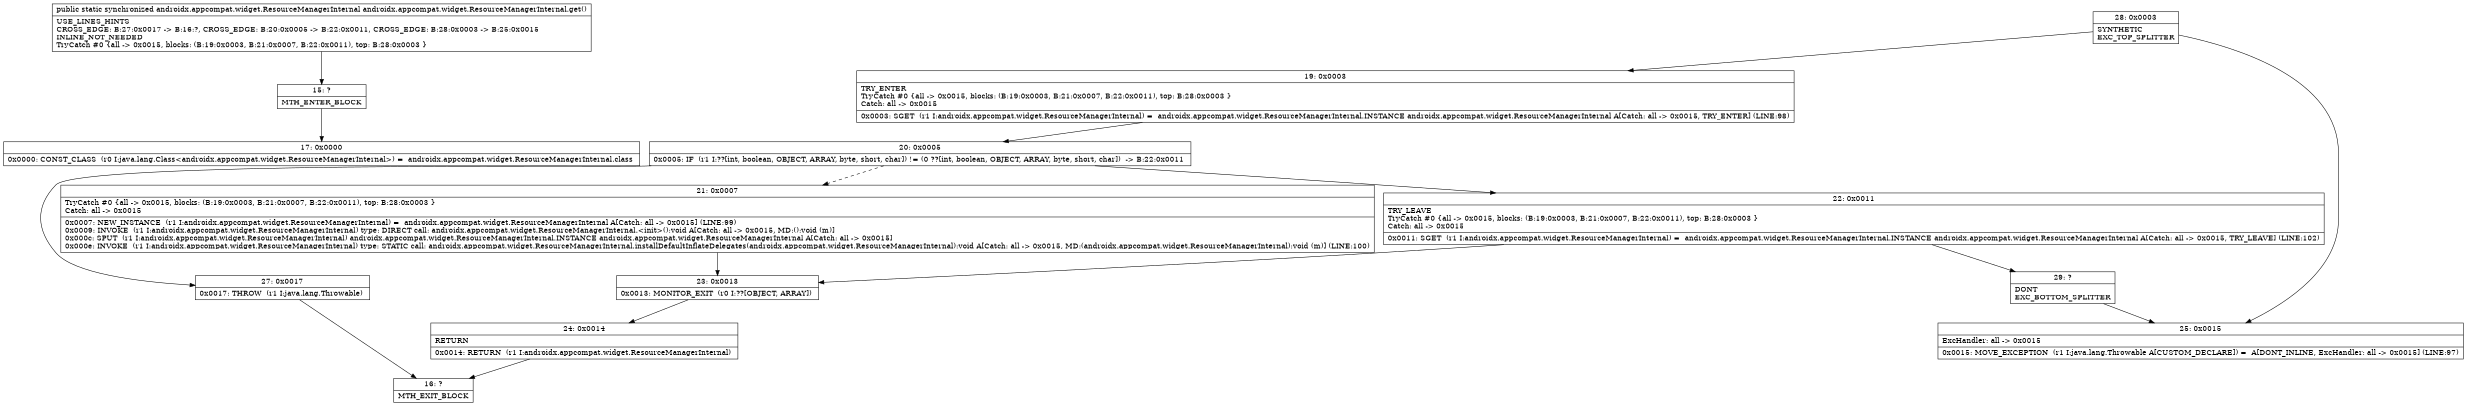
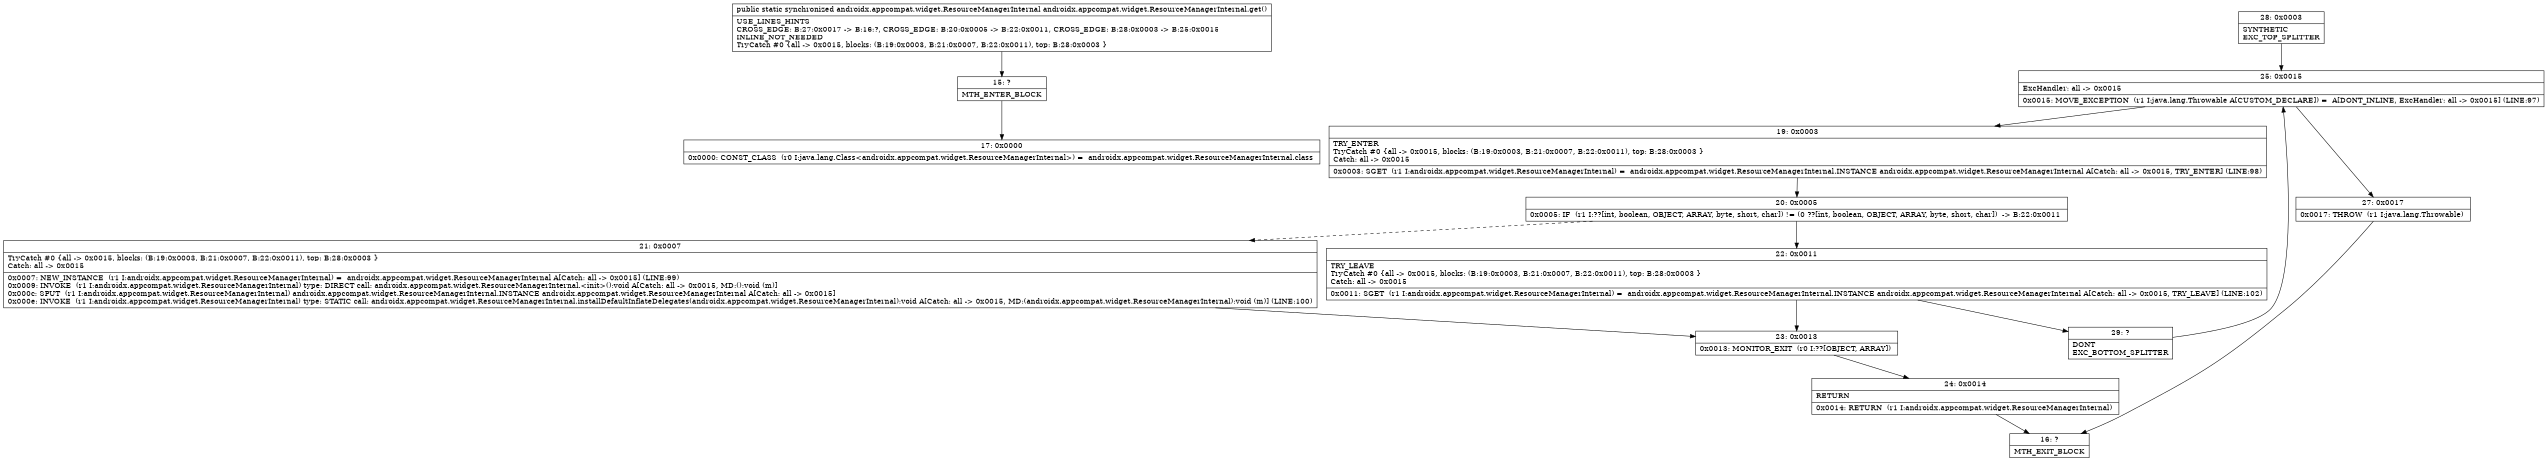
edge "28: 0x0003" -> "19: 0x0003": now "25: 0x0015" -> "19: 0x0003"
edge "20: 0x0005" -> "27: 0x0017": now "25: 0x0015" -> "27: 0x0017"
